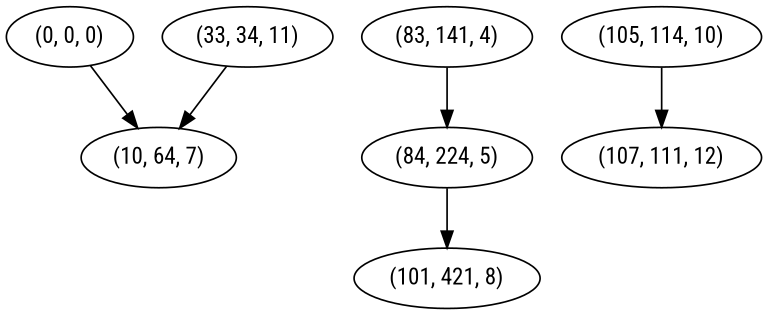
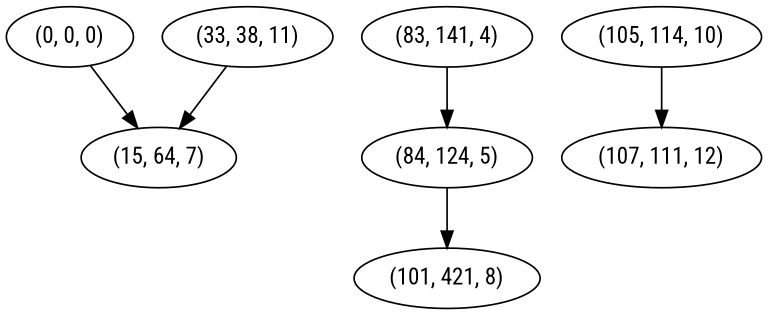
node "(33, 34, 11)": label "(33, 34, 11)" -> "(33, 38, 11)"
node "(10, 64, 7)": label "(10, 64, 7)" -> "(15, 64, 7)"
node "(84, 224, 5)": label "(84, 224, 5)" -> "(84, 124, 5)"
